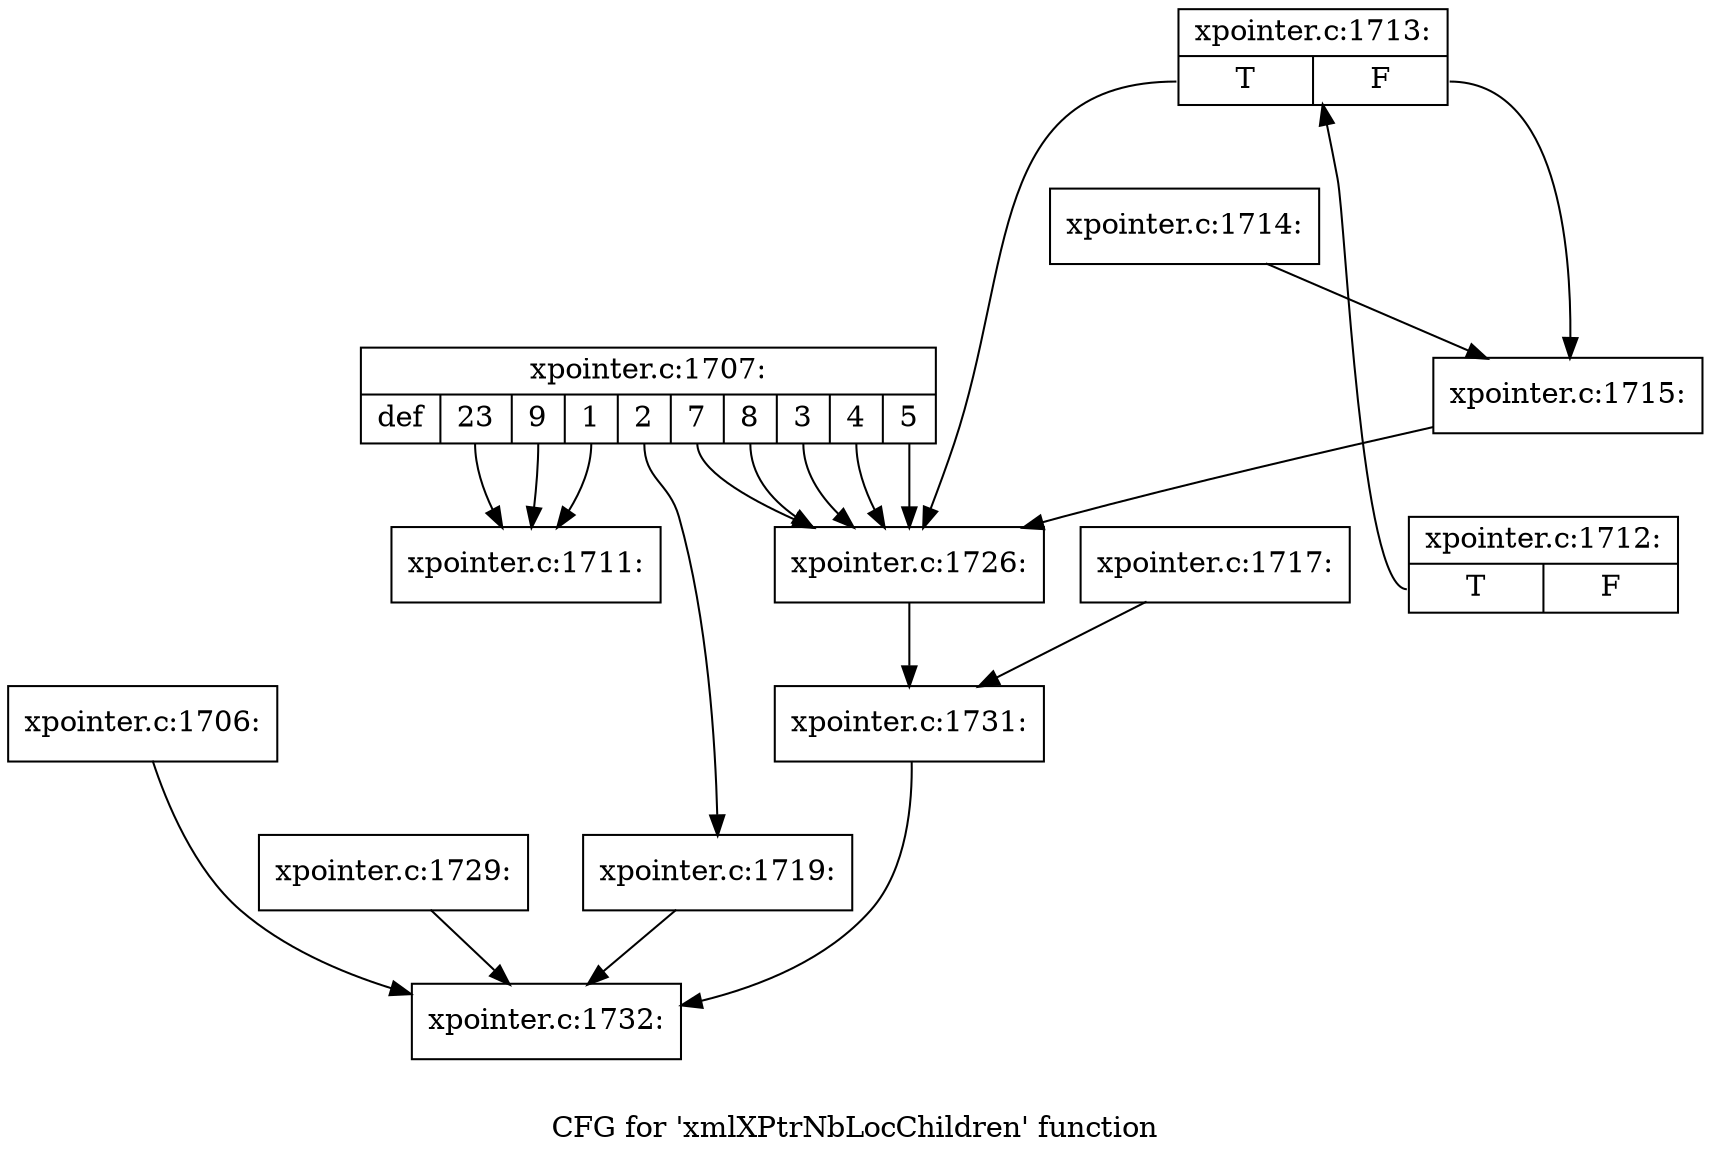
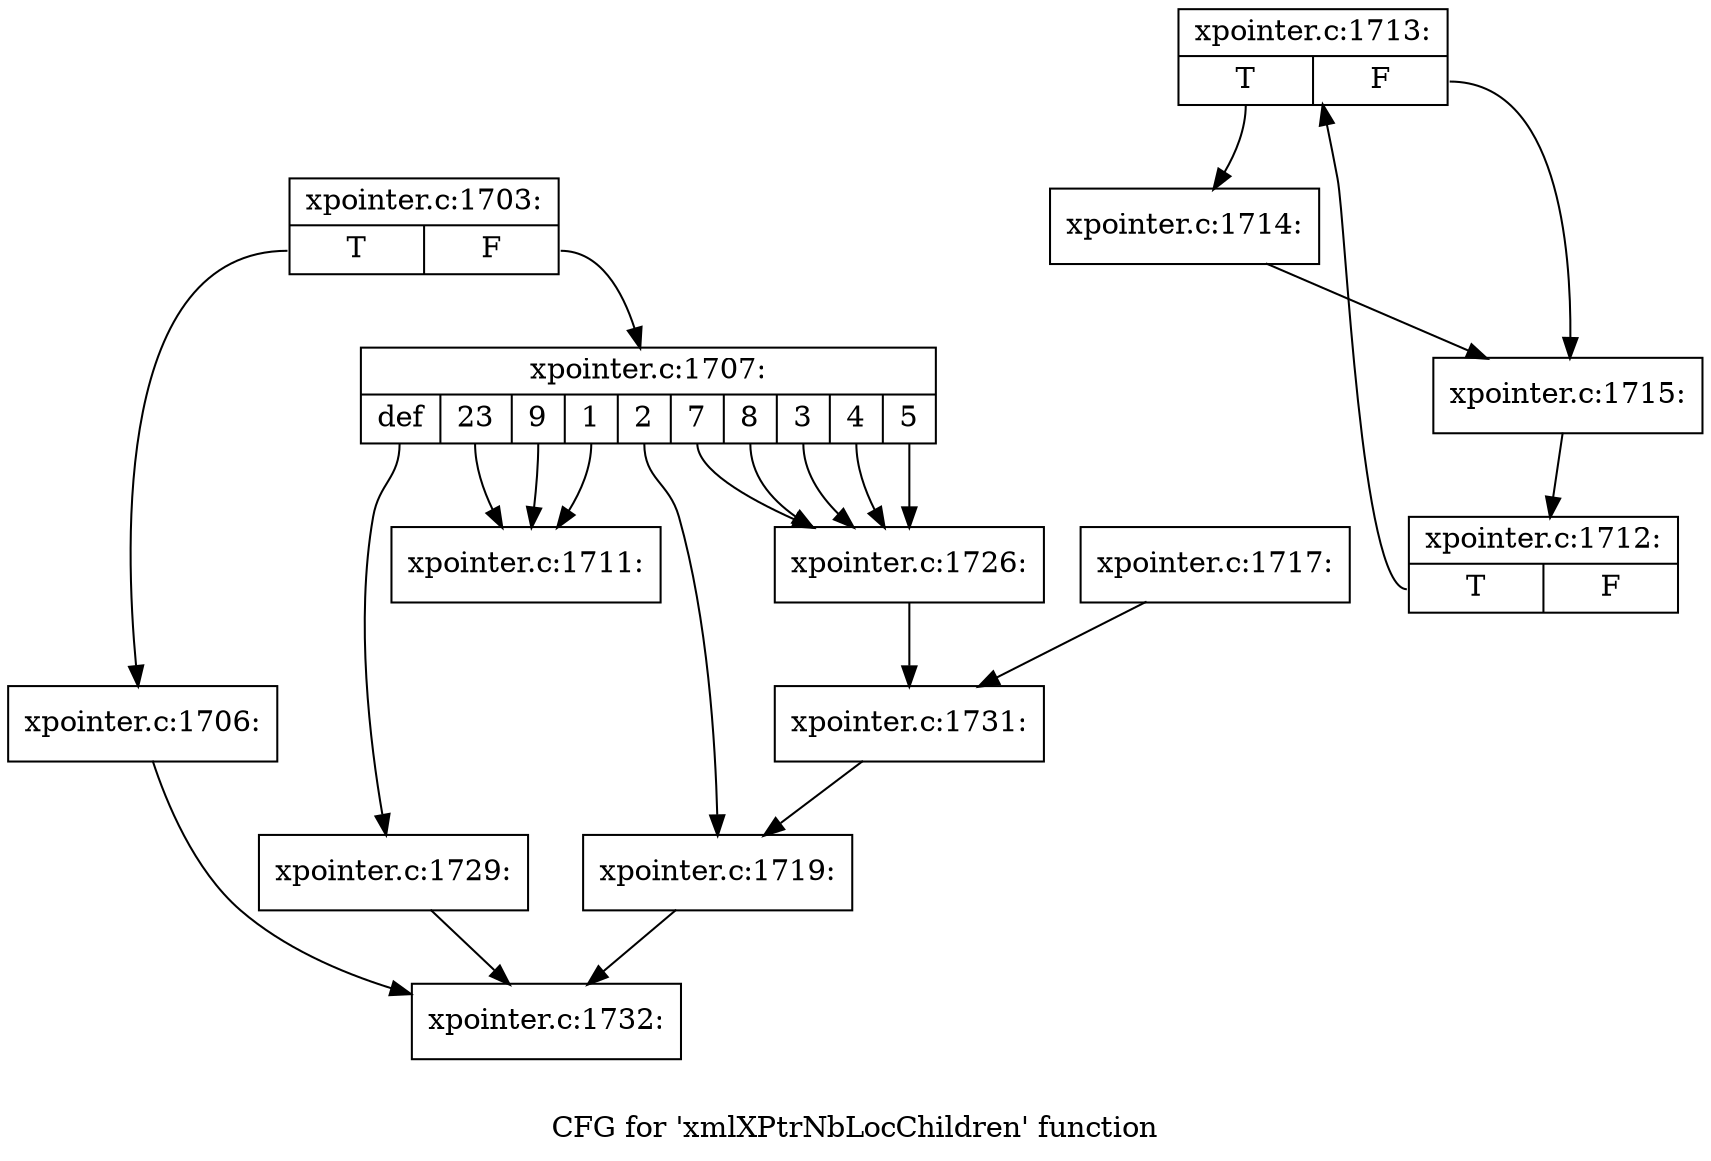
node "xpointer.c:1703:": added
edge "xpointer.c:1713:" -> "xpointer.c:1726:": now "xpointer.c:1713:" -> "xpointer.c:1714:"
edge "xpointer.c:1715:" -> "xpointer.c:1726:": now "xpointer.c:1715:" -> "xpointer.c:1712:"
edge "xpointer.c:1707:" -> "xpointer.c:1729:": added
edge "xpointer.c:1731:" -> "xpointer.c:1732:": now "xpointer.c:1731:" -> "xpointer.c:1719:"
